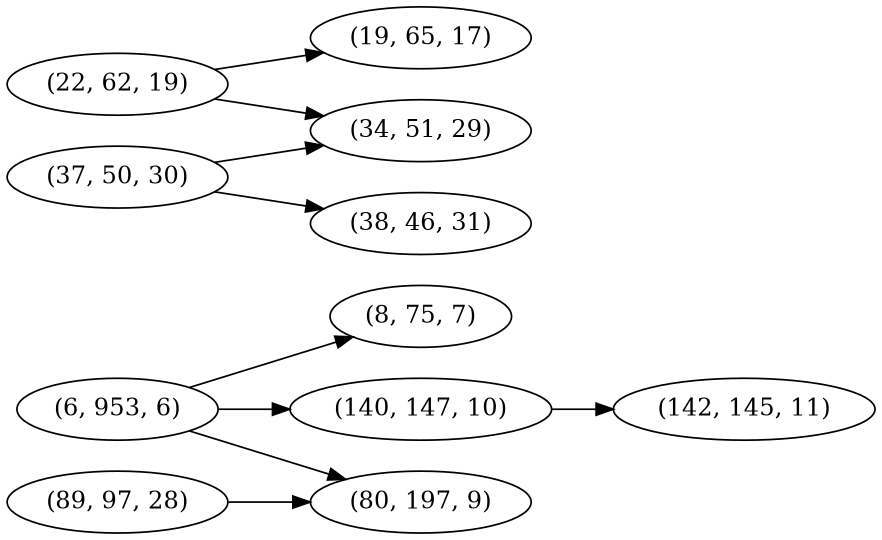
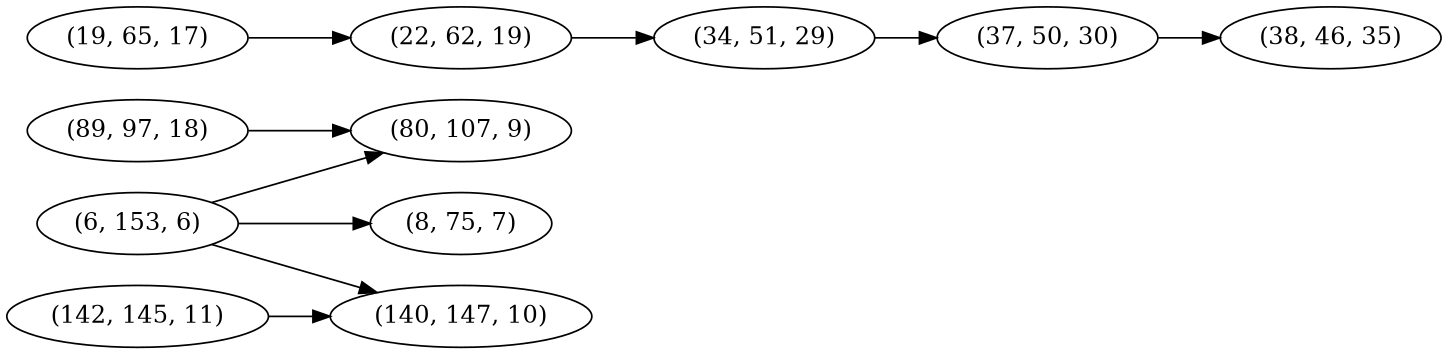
edge "(22, 62, 19)" -> "(19, 65, 17)": reversed
edge "(37, 50, 30)" -> "(34, 51, 29)": reversed
node "(38, 46, 31)": label "(38, 46, 31)" -> "(38, 46, 35)"
node "(6, 953, 6)": label "(6, 953, 6)" -> "(6, 153, 6)"
edge "(140, 147, 10)" -> "(142, 145, 11)": reversed
node "(89, 97, 28)": label "(89, 97, 28)" -> "(89, 97, 18)"
node "(80, 197, 9)": label "(80, 197, 9)" -> "(80, 107, 9)"
